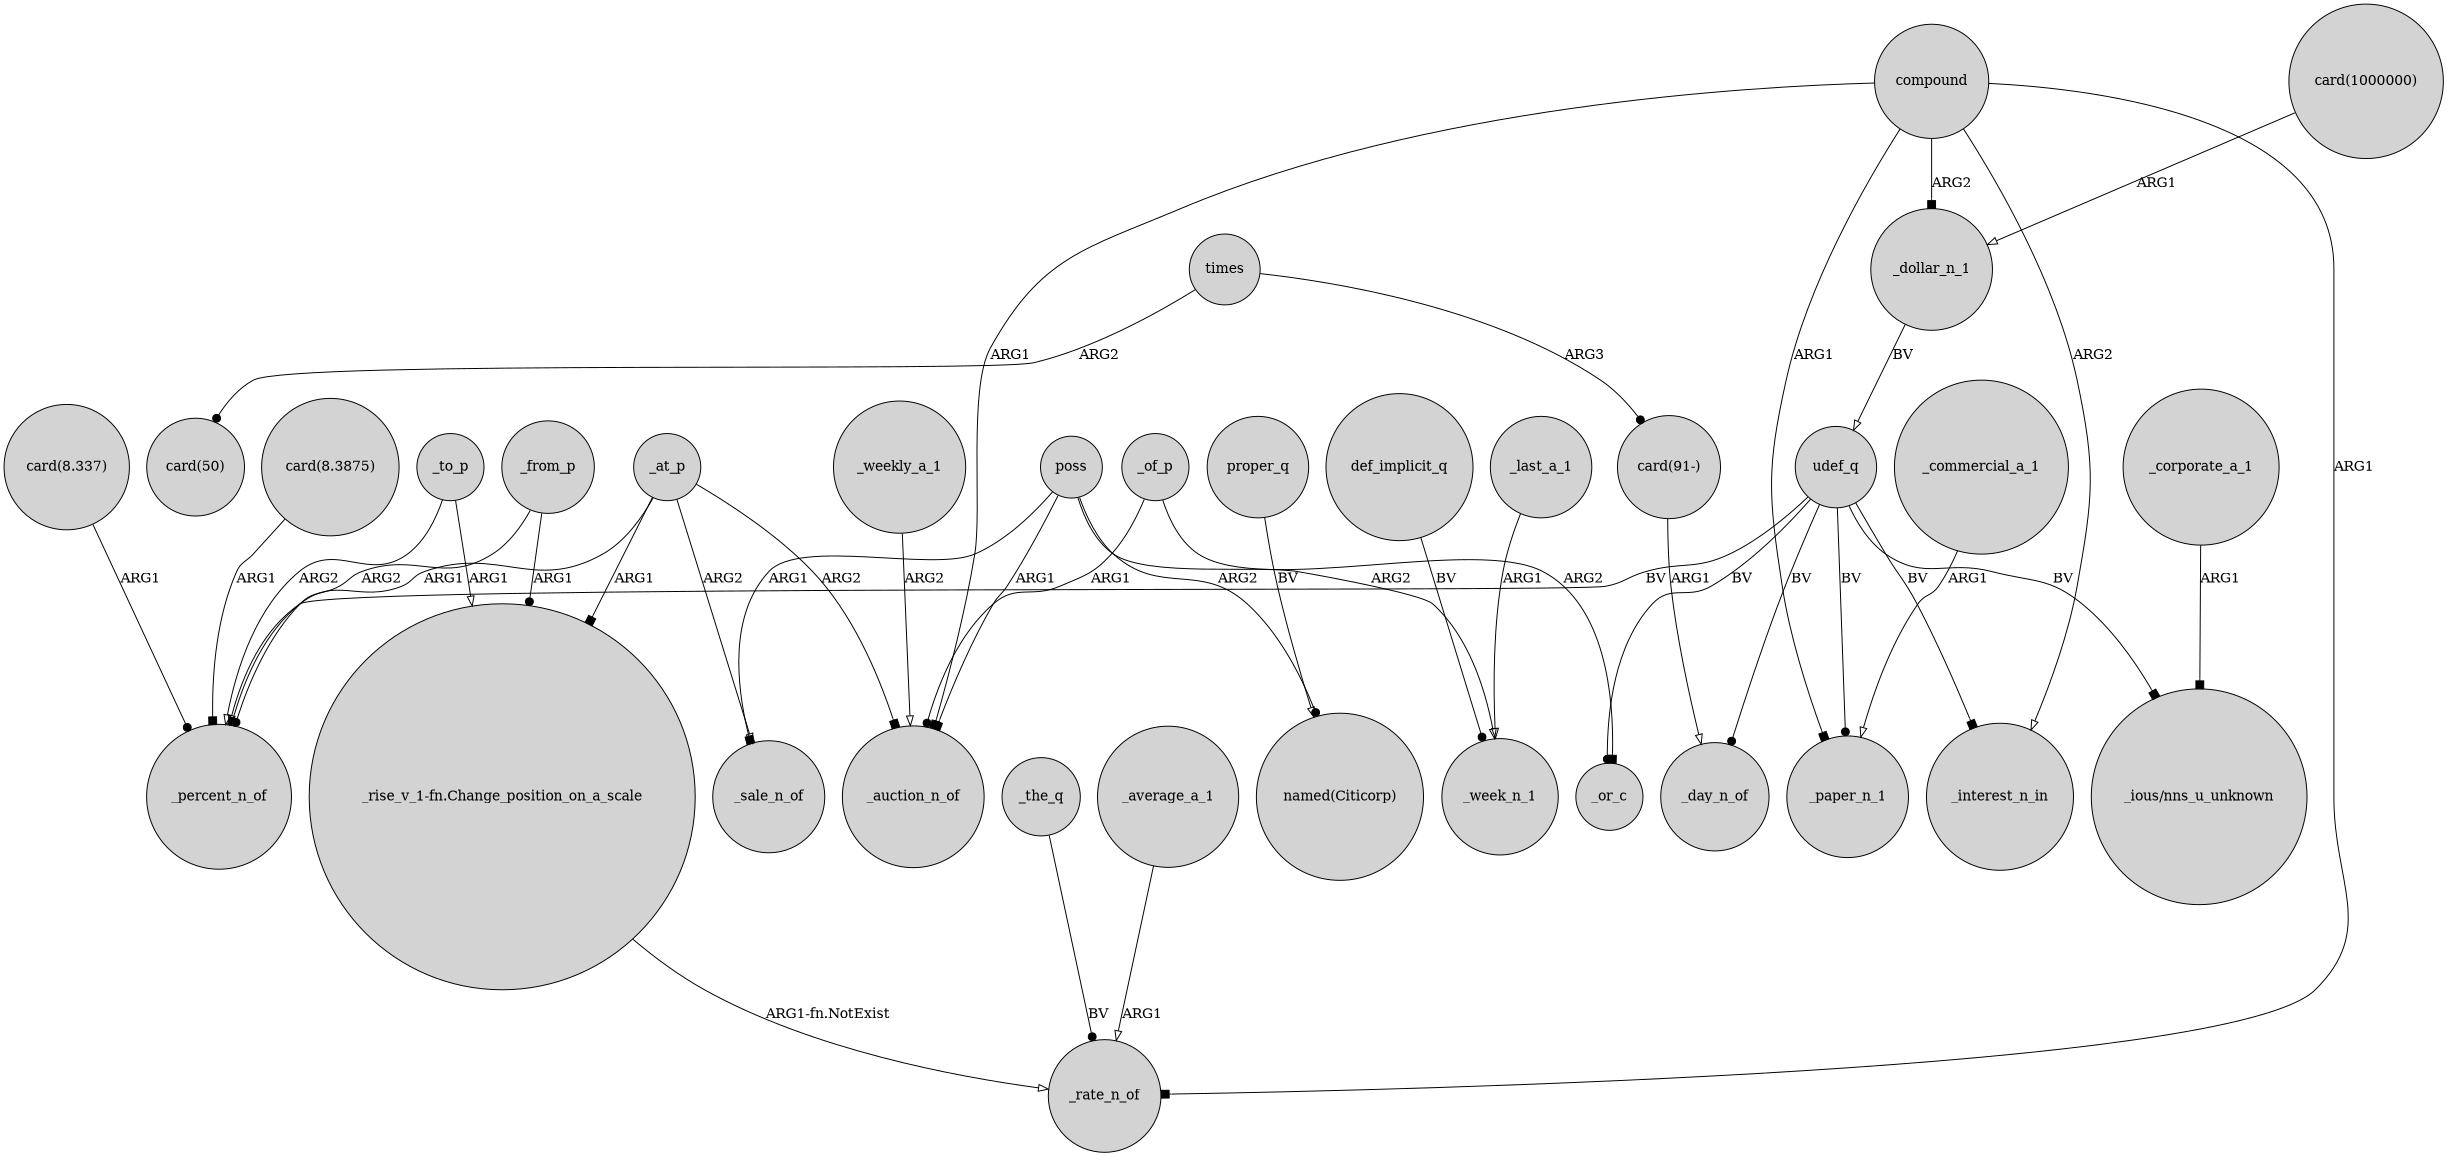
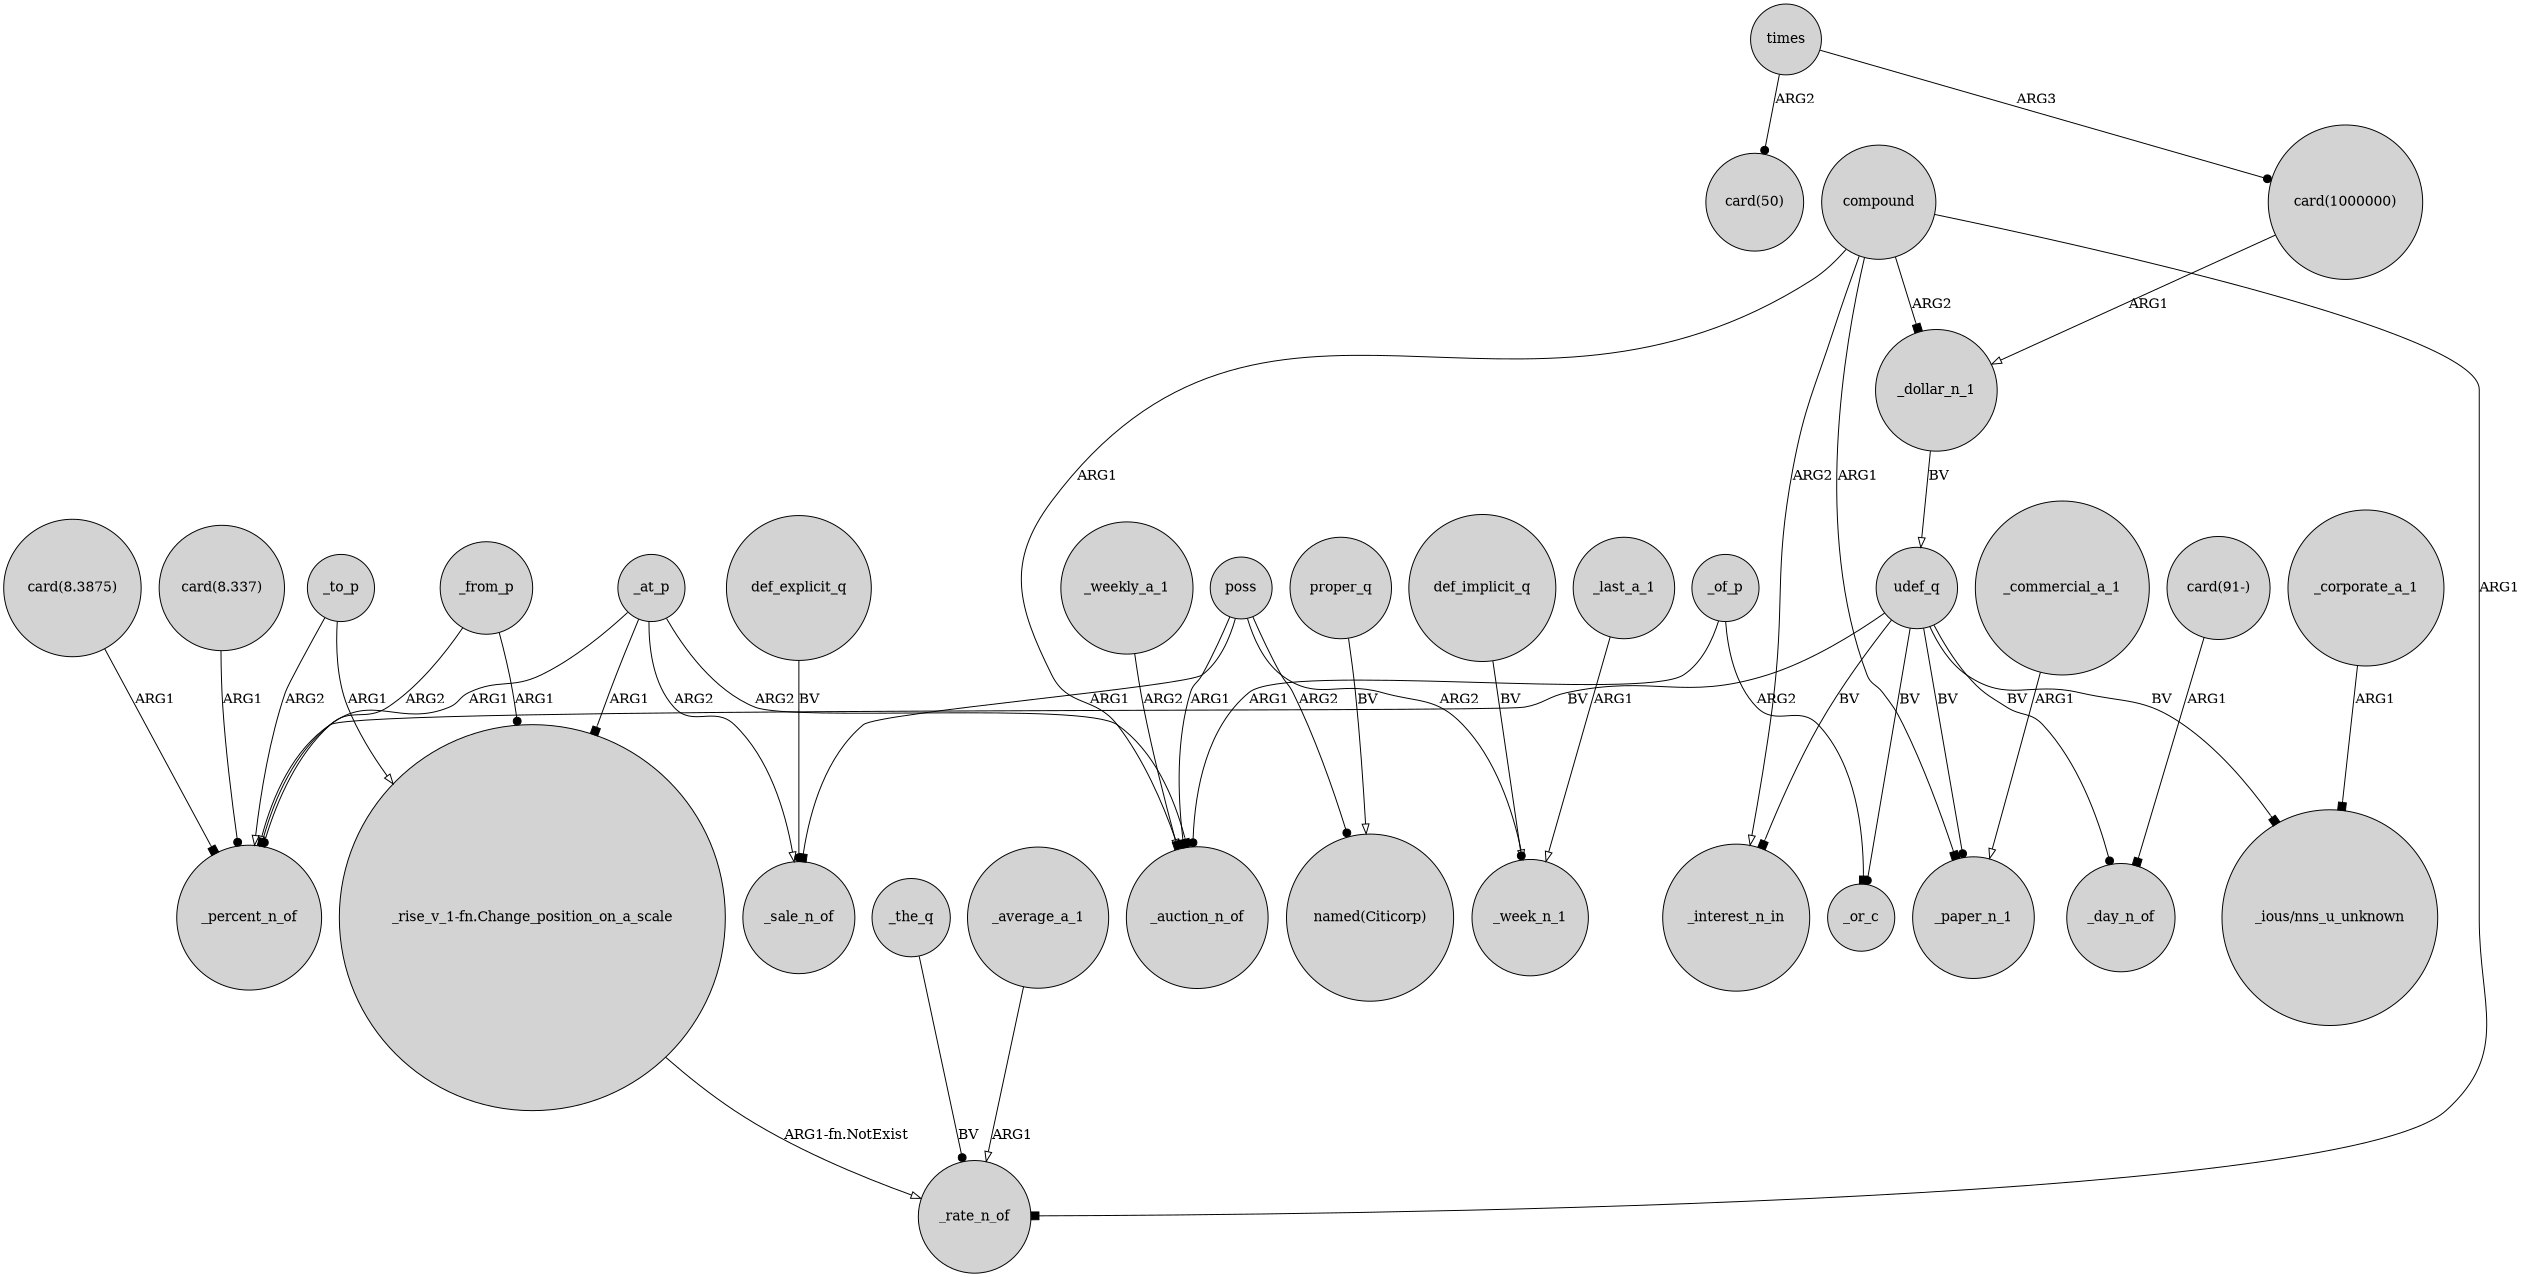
edge "times" -> "card(91-)": now "times" -> "card(1000000)"
node "def_explicit_q": added
edge "card(91-)" -> "_day_n_of": arrowhead onormal -> box
